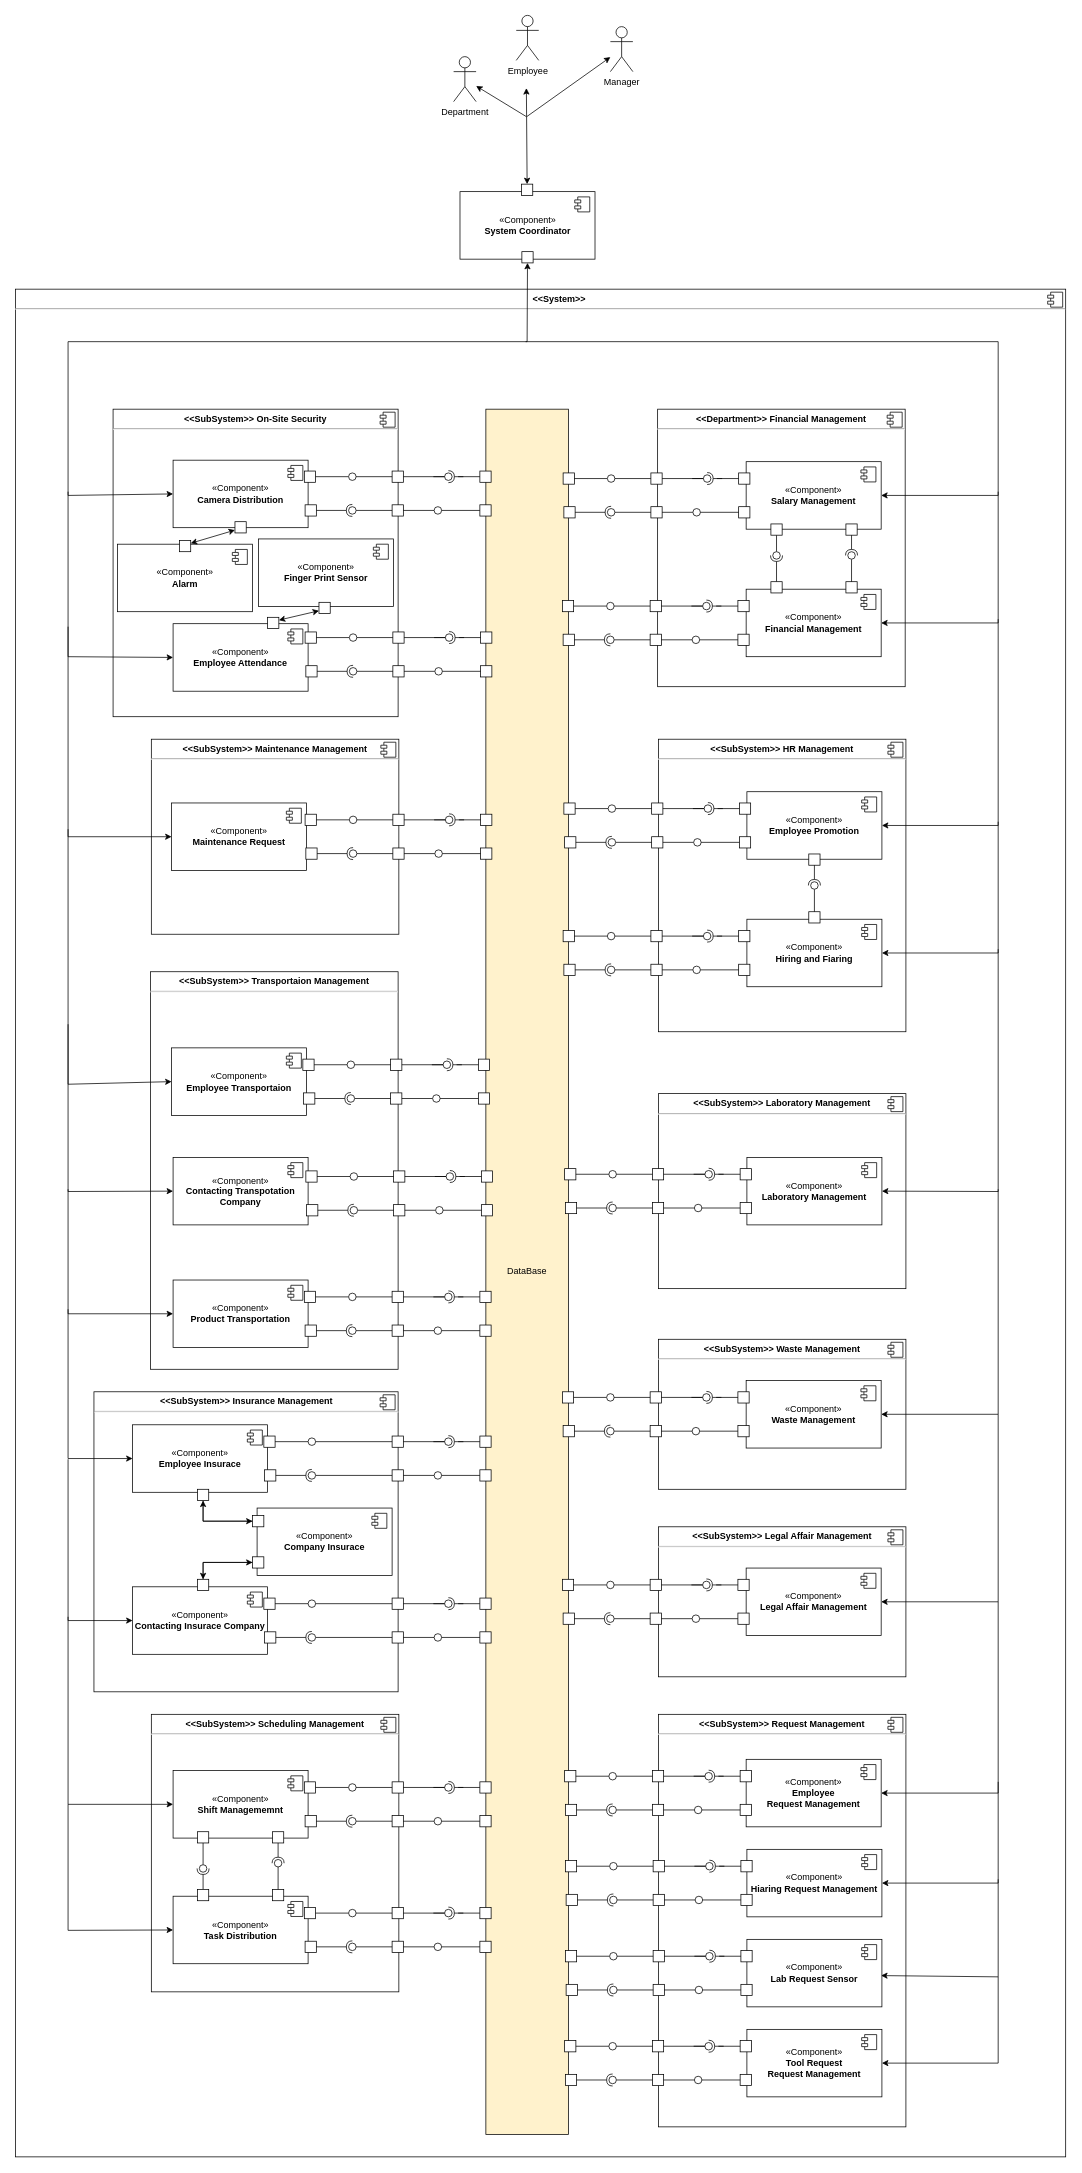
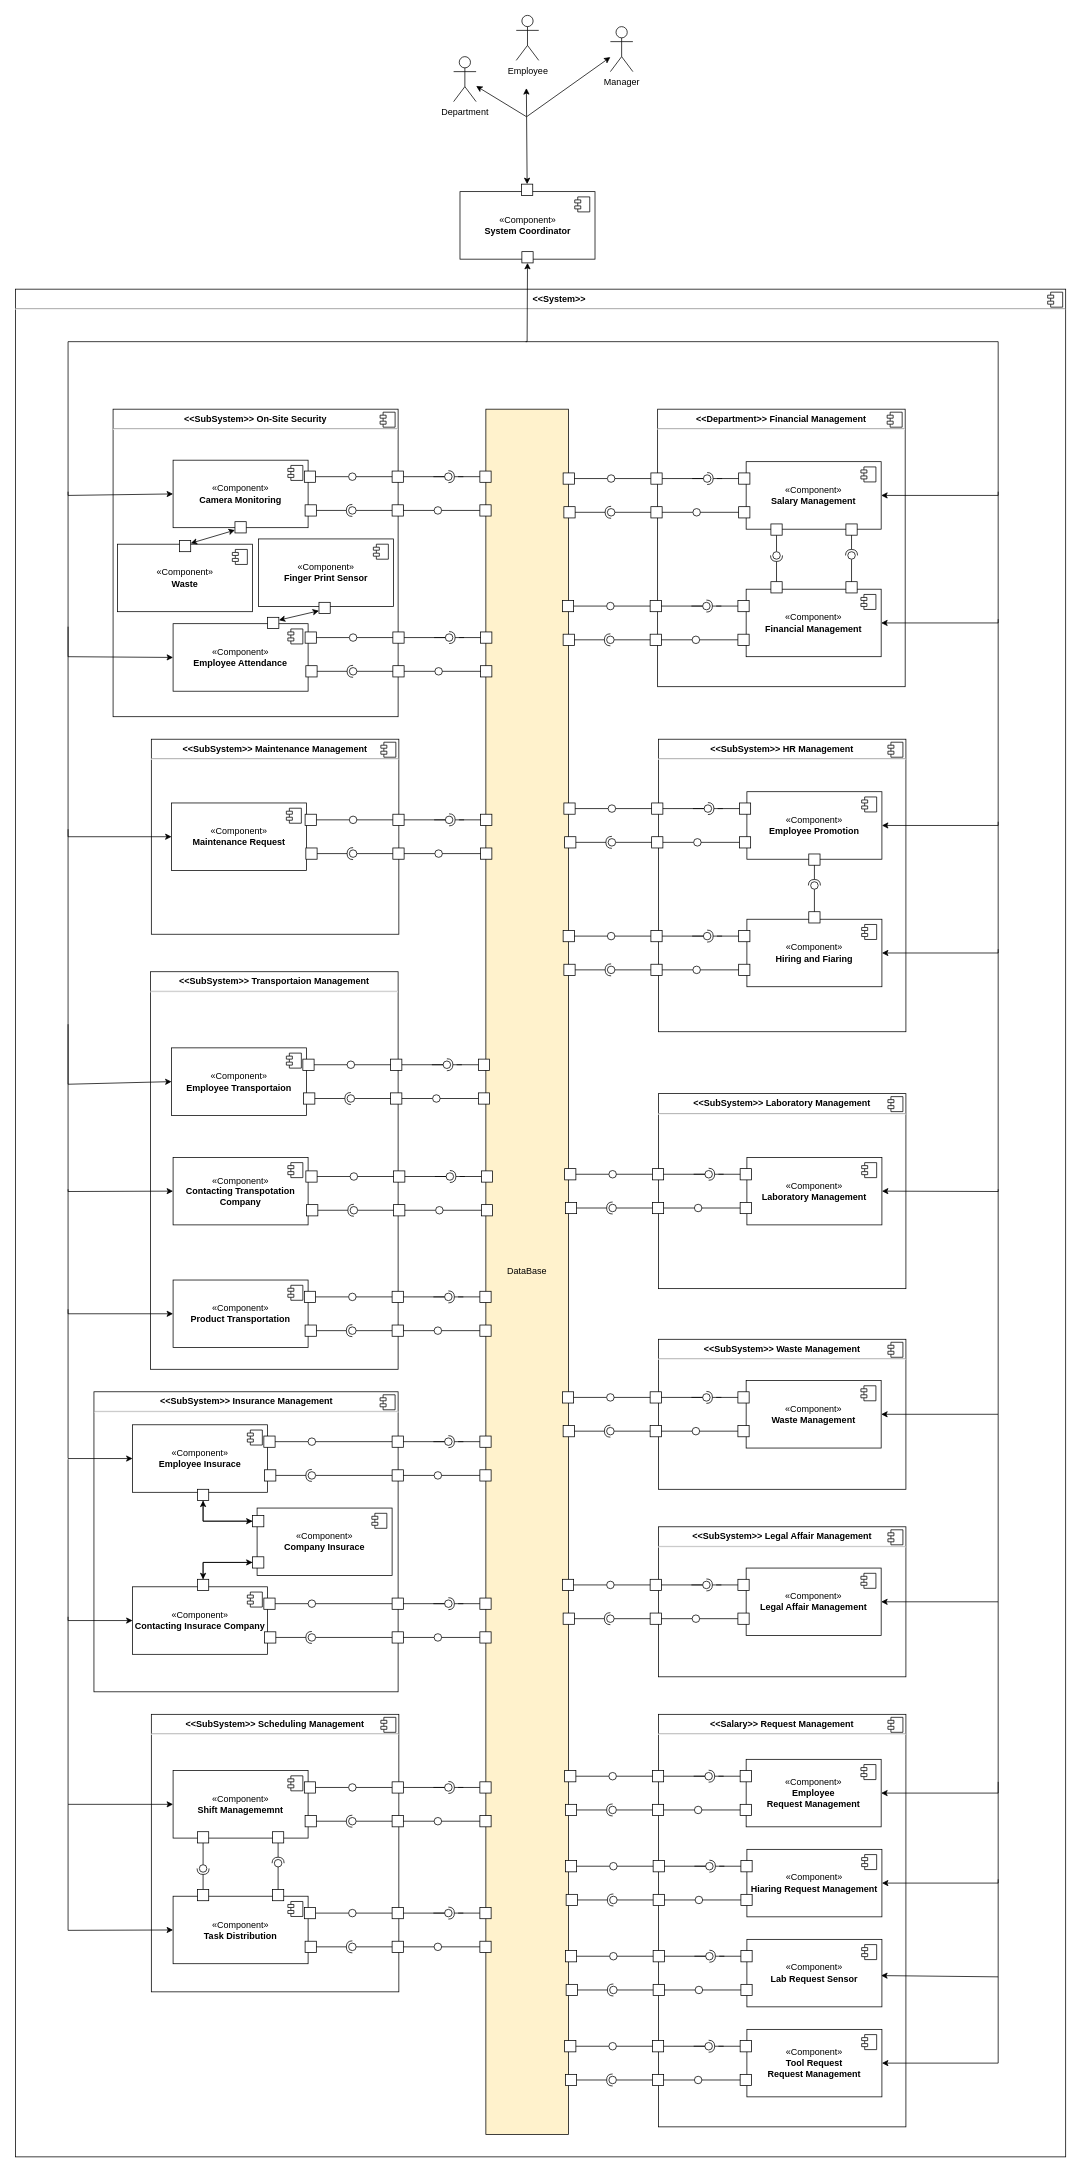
node "«Component» Camera Distribution": label "«Component» Camera Distribution" -> "«Component» Camera Monitoring"
node "«Component» Alarm": label "«Component» Alarm" -> "«Component» Waste"
node "<<SubSystem>> Request Management": label "<<SubSystem>> Request Management" -> "<<Salary>> Request Management"
